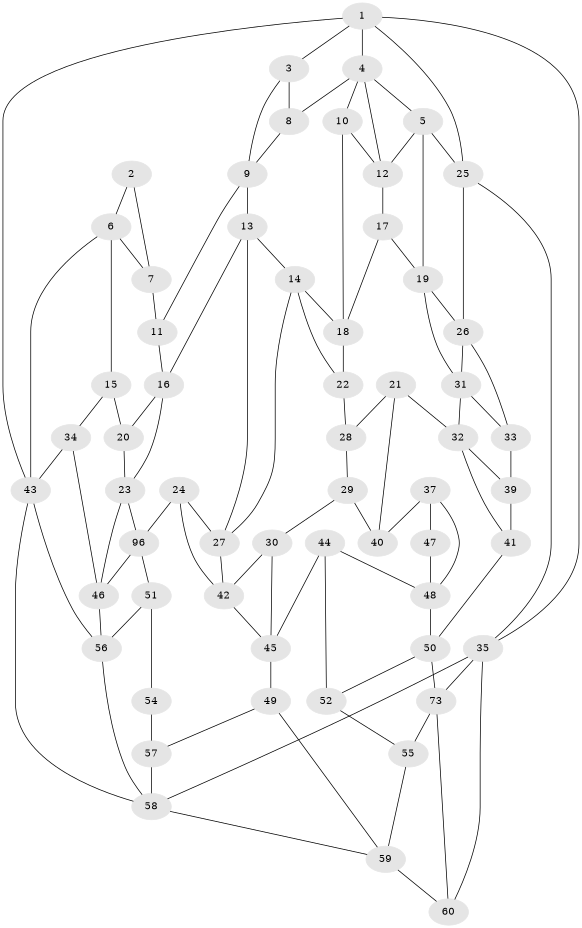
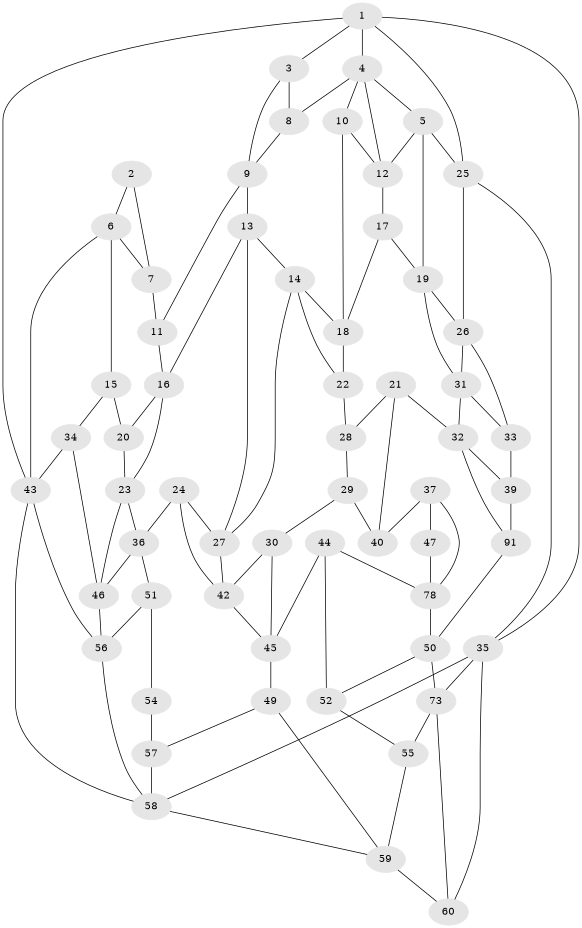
node "96": label "96" -> "36"
node "41": label "41" -> "91"
node "48": label "48" -> "78"
